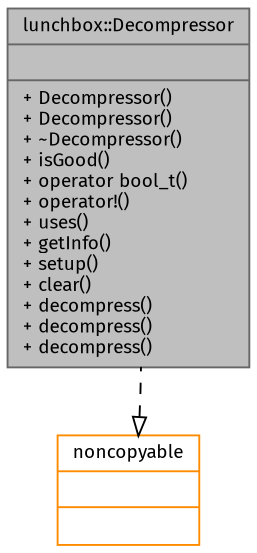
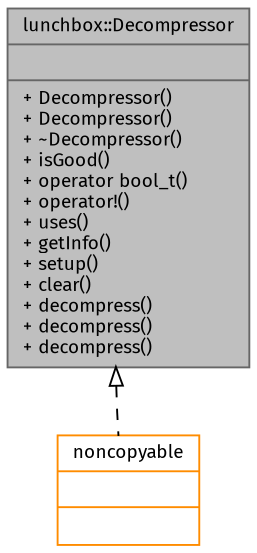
edge "lunchbox::Decompressor" -> "noncopyable": reversed
